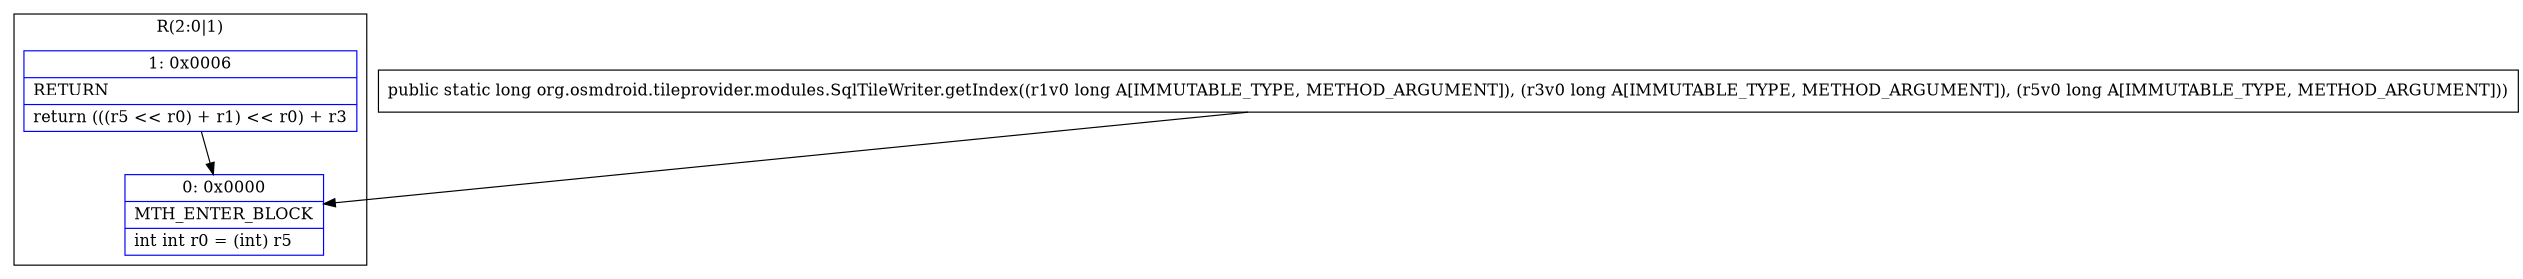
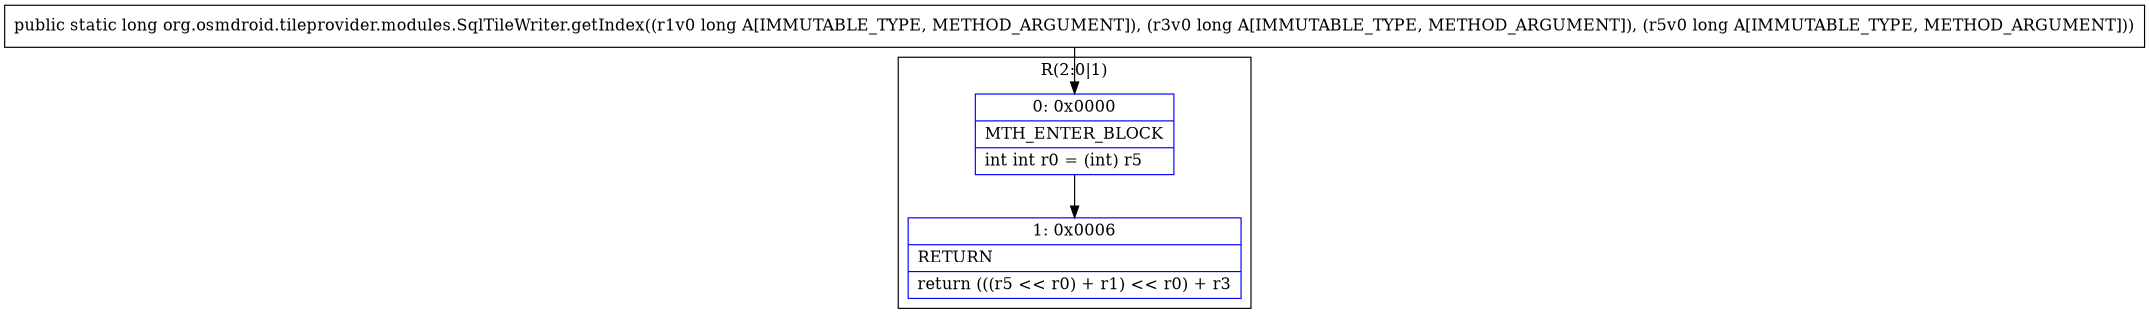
edge "1: 0x0006" -> "0: 0x0000": reversed
